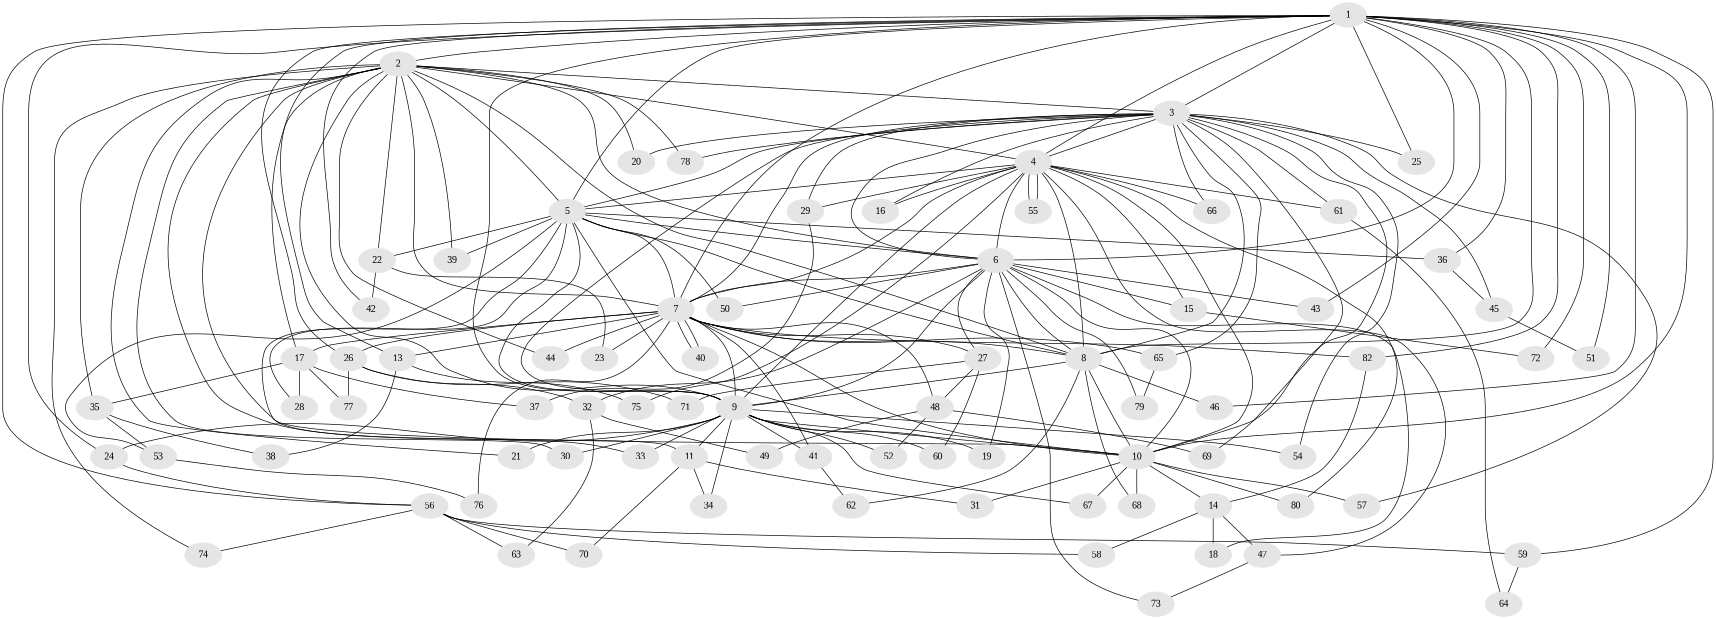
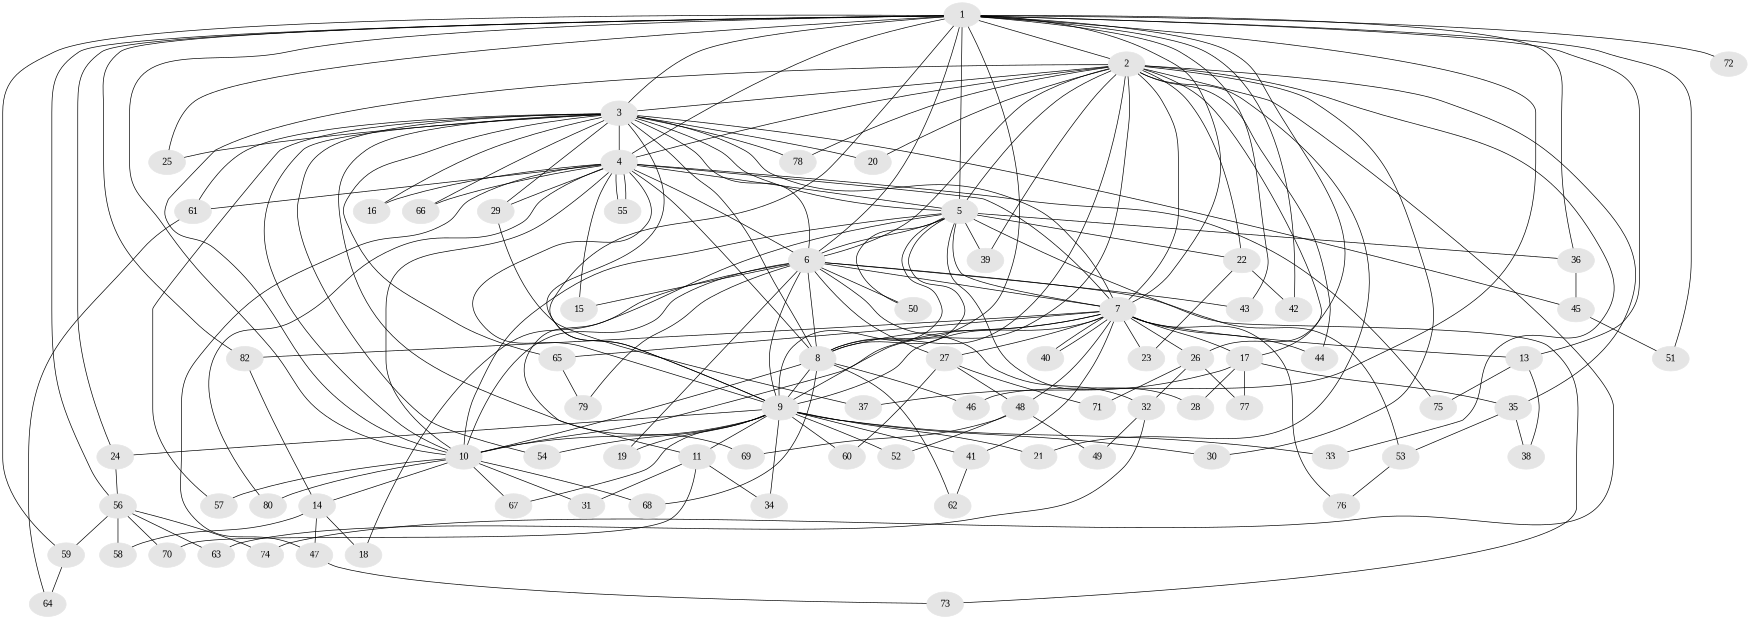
edge "15" -- "72": removed
